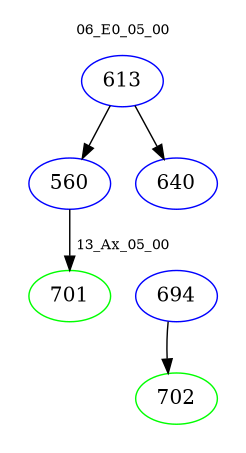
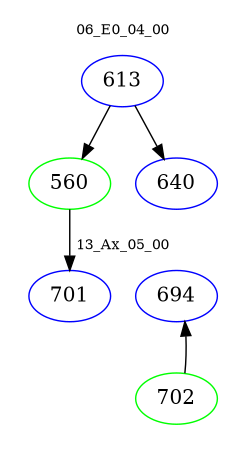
cluster "06_E0_05_00": label "06_E0_05_00" -> "06_E0_04_00"
node "560": color blue -> green
node "701": color green -> blue
edge "694" -> "702": reversed
